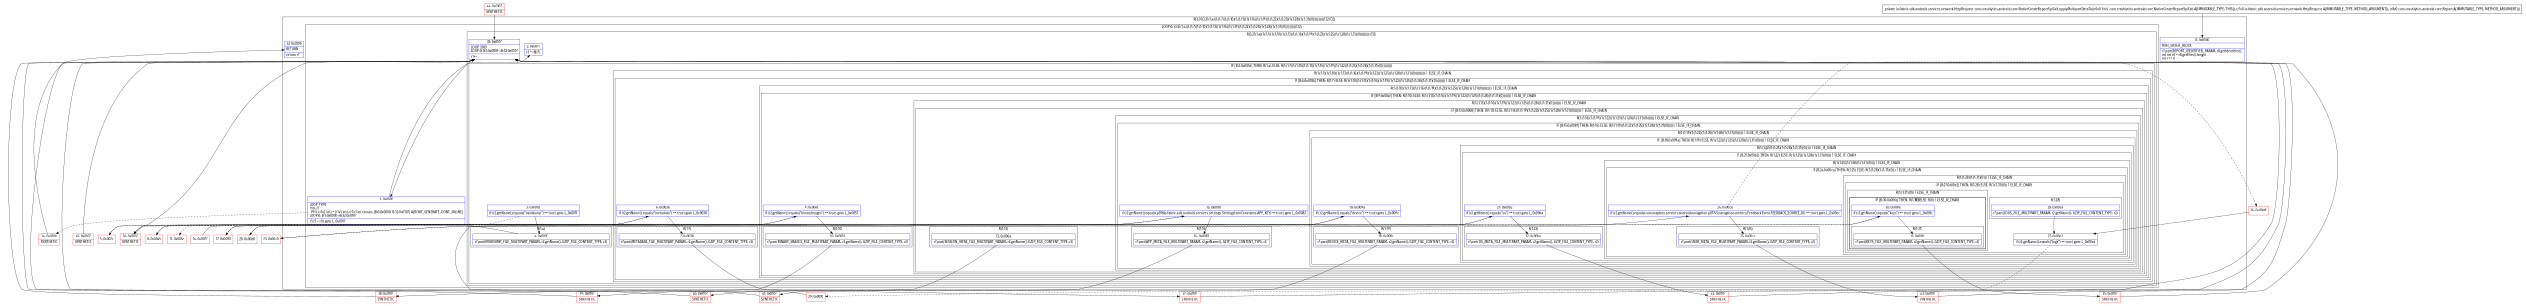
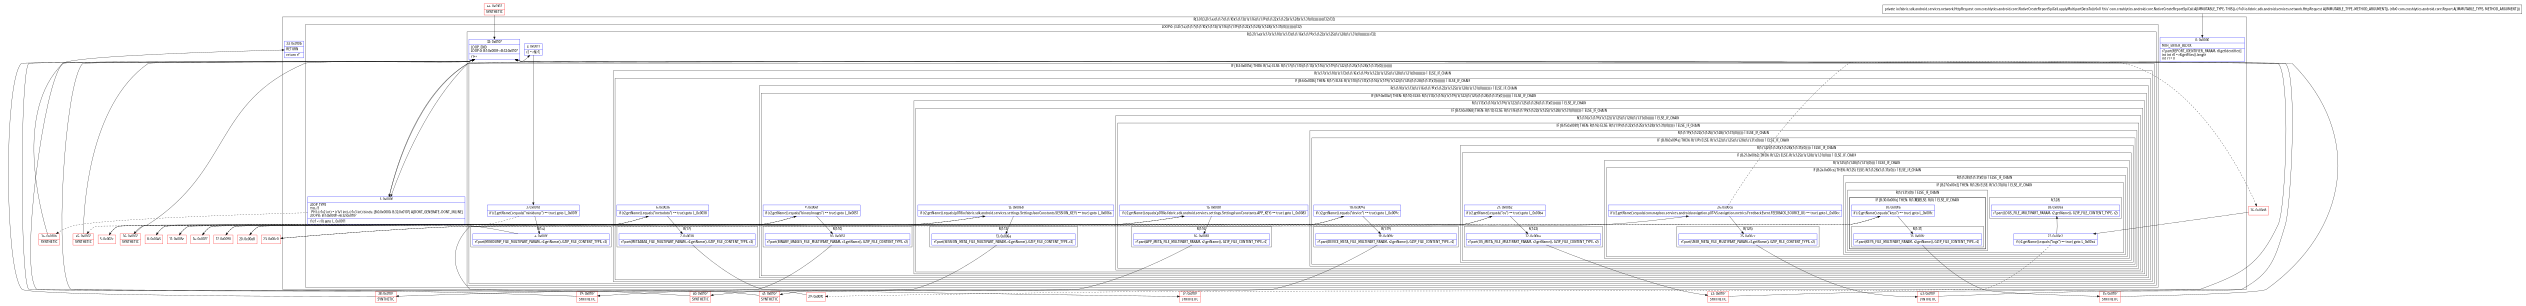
edge "0: 0x0000" -> "1: 0x000f": added
edge "37: 0x0107" -> "32: 0x0107": removed
edge "2: 0x0011" -> "3: 0x001d": added
node "12: 0x0068": added
edge "28: 0x00e4" -> "27: 0x00e2": reversed
edge "30: 0x00fa" -> "36: 0x0107": now "30: 0x00fa" -> "45: 0x0107"
